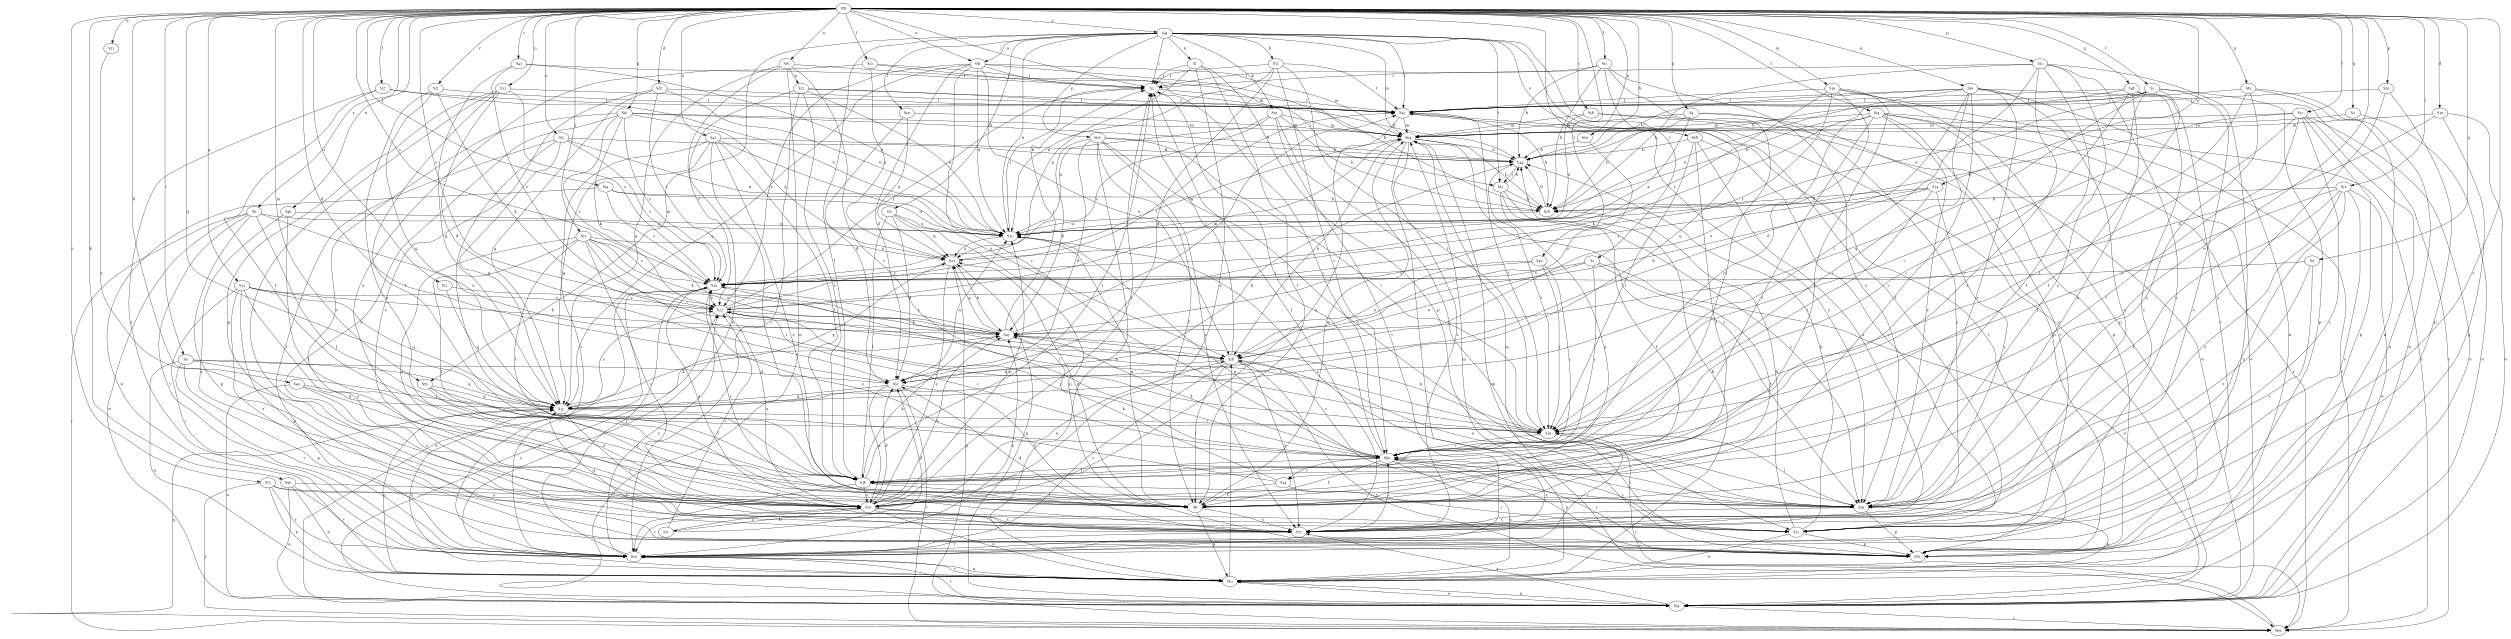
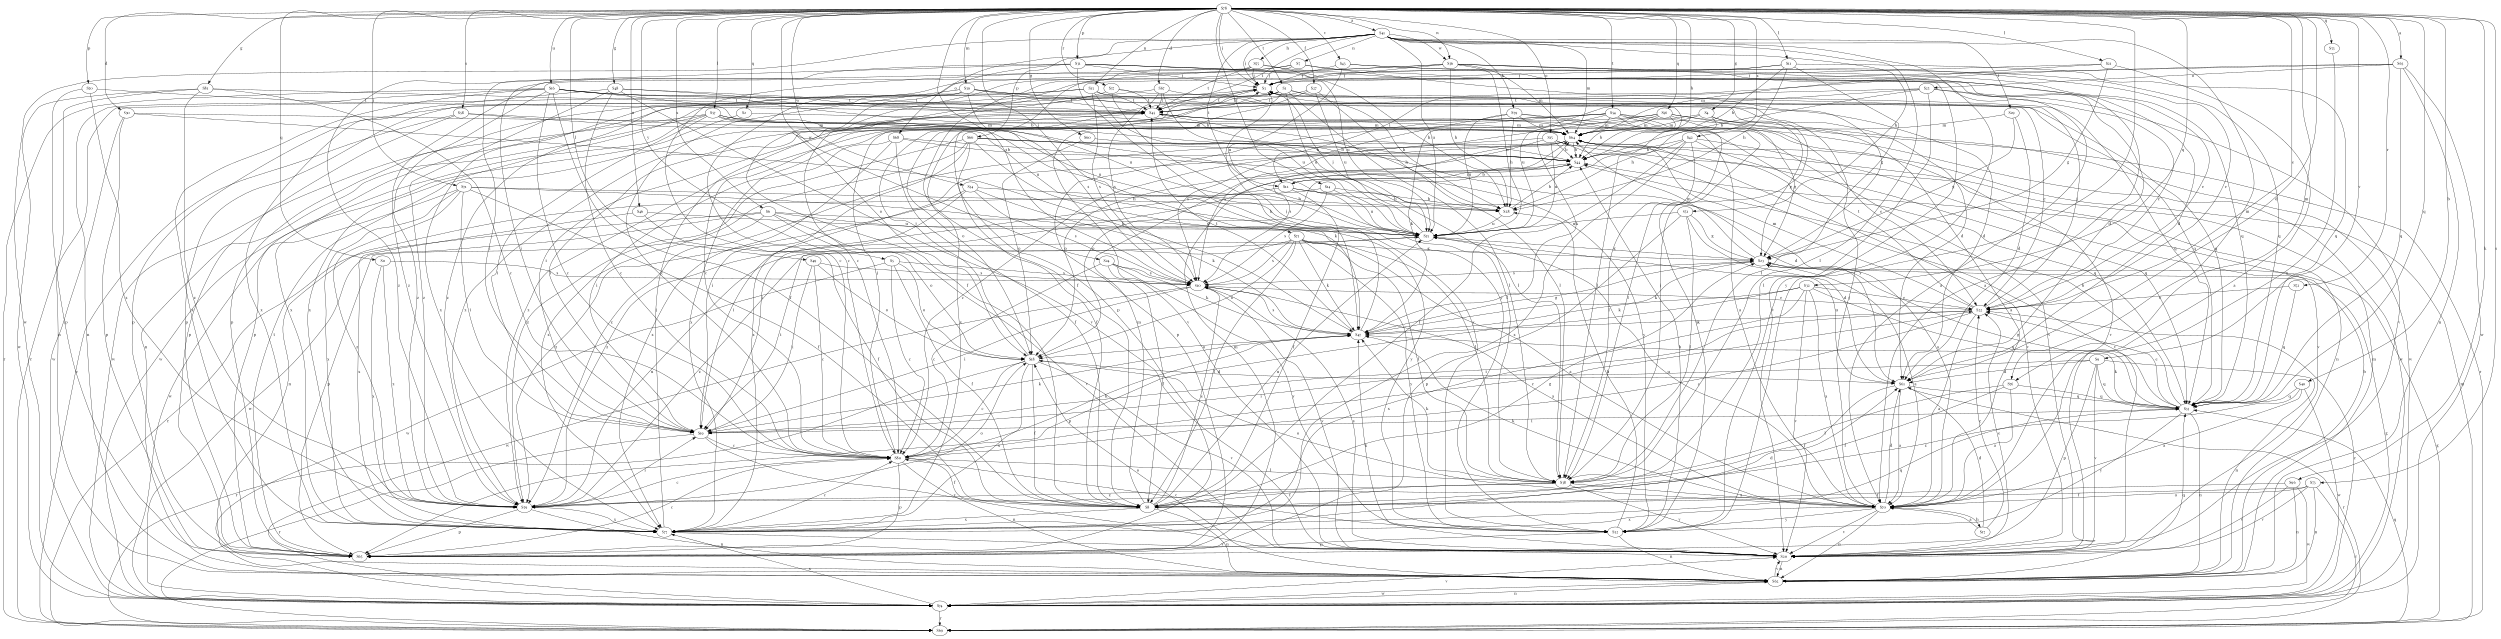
edge "S64" -> "S28": removed, label "h"
edge "S80" -> "S24": reversed
